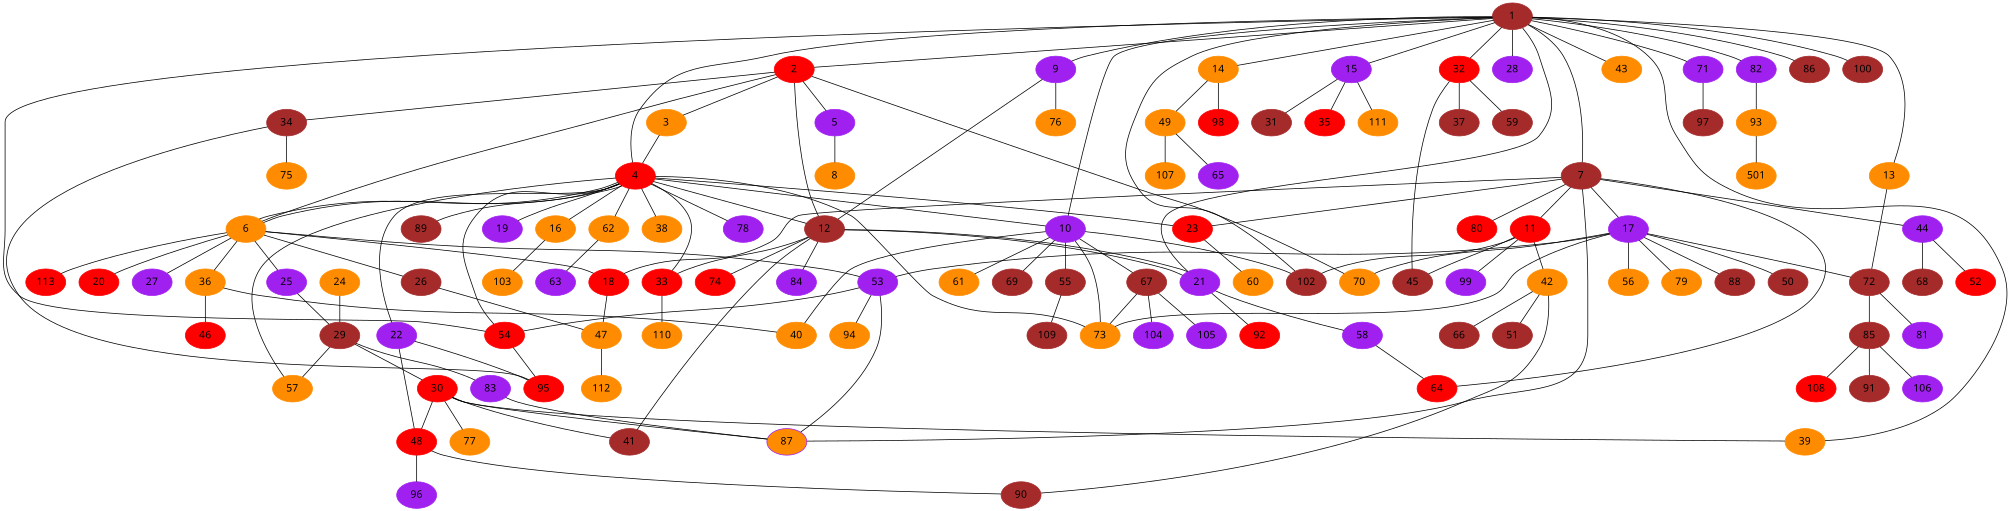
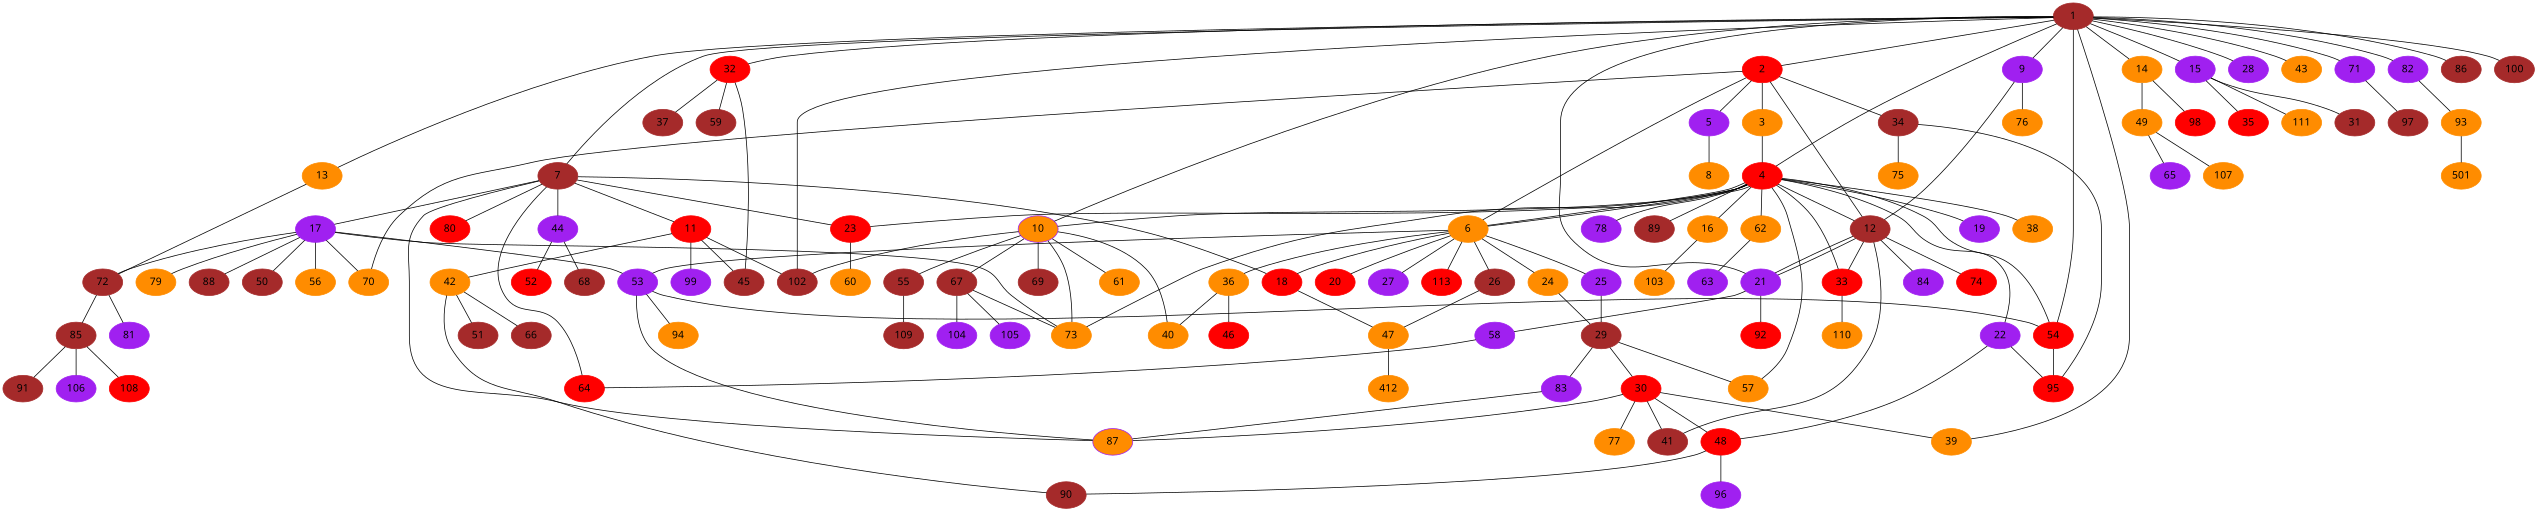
node "10": fillcolor purple -> darkorange
edge "6" -- "24": added
node "112": label "112" -> "412"
